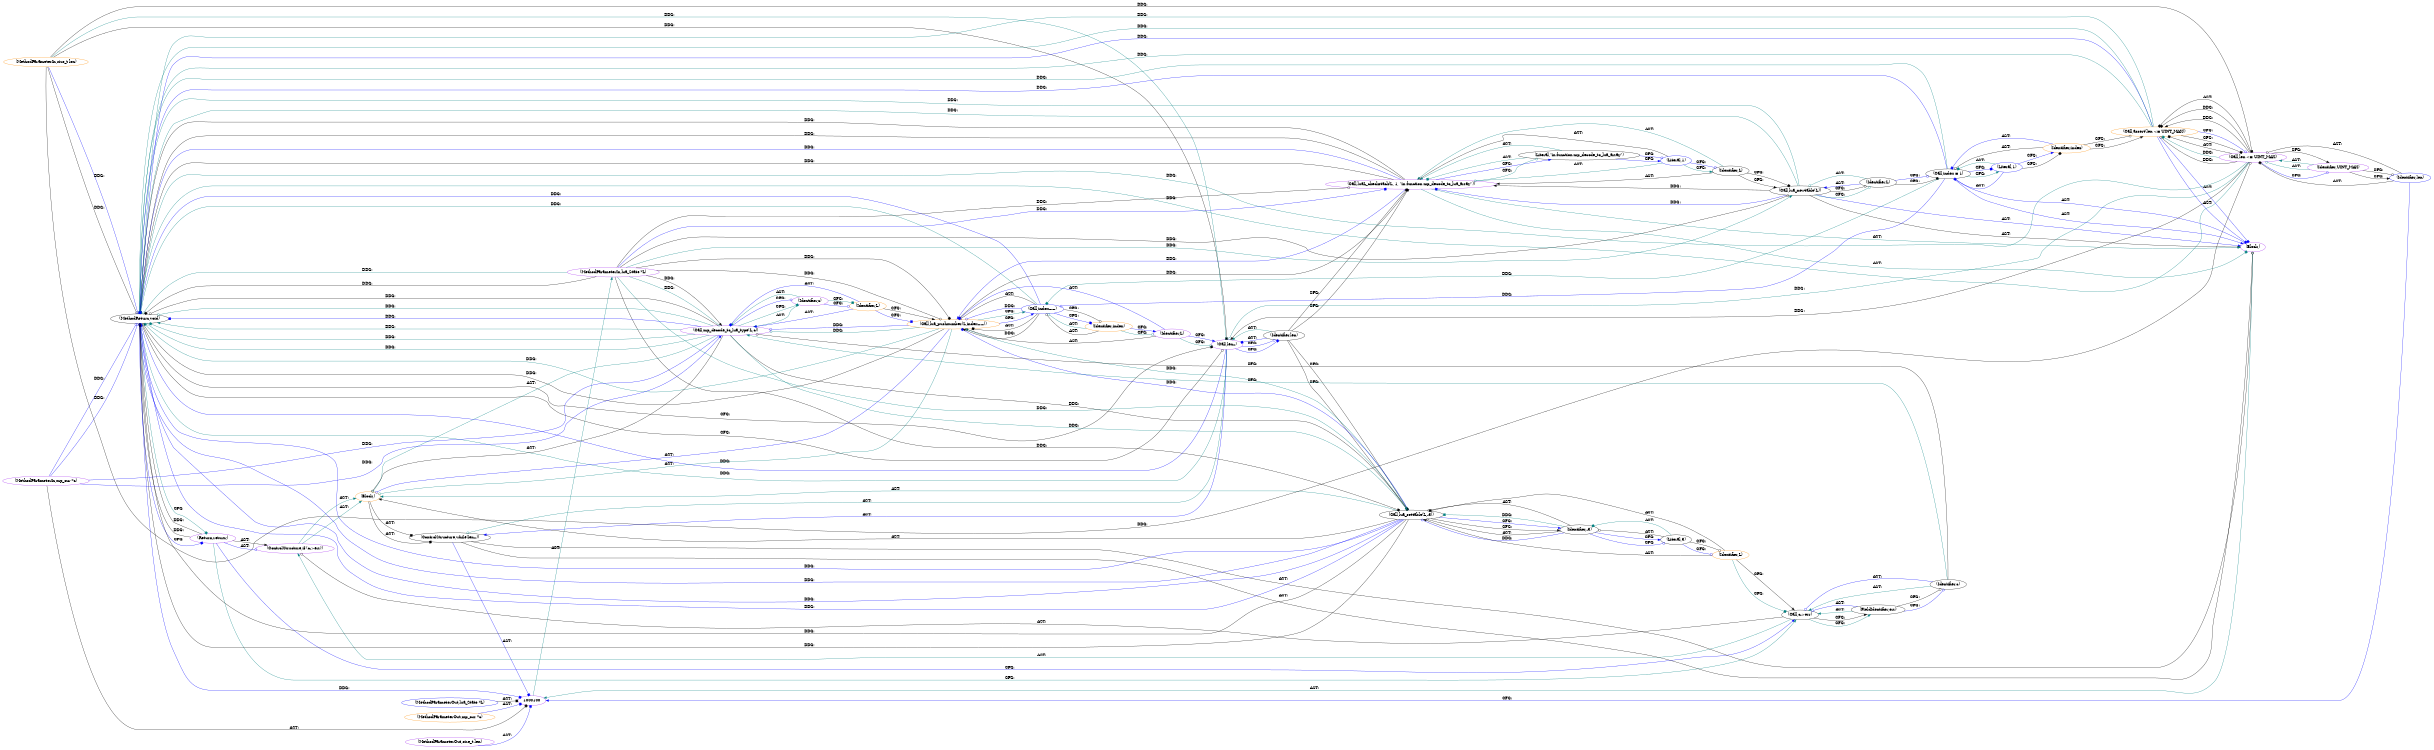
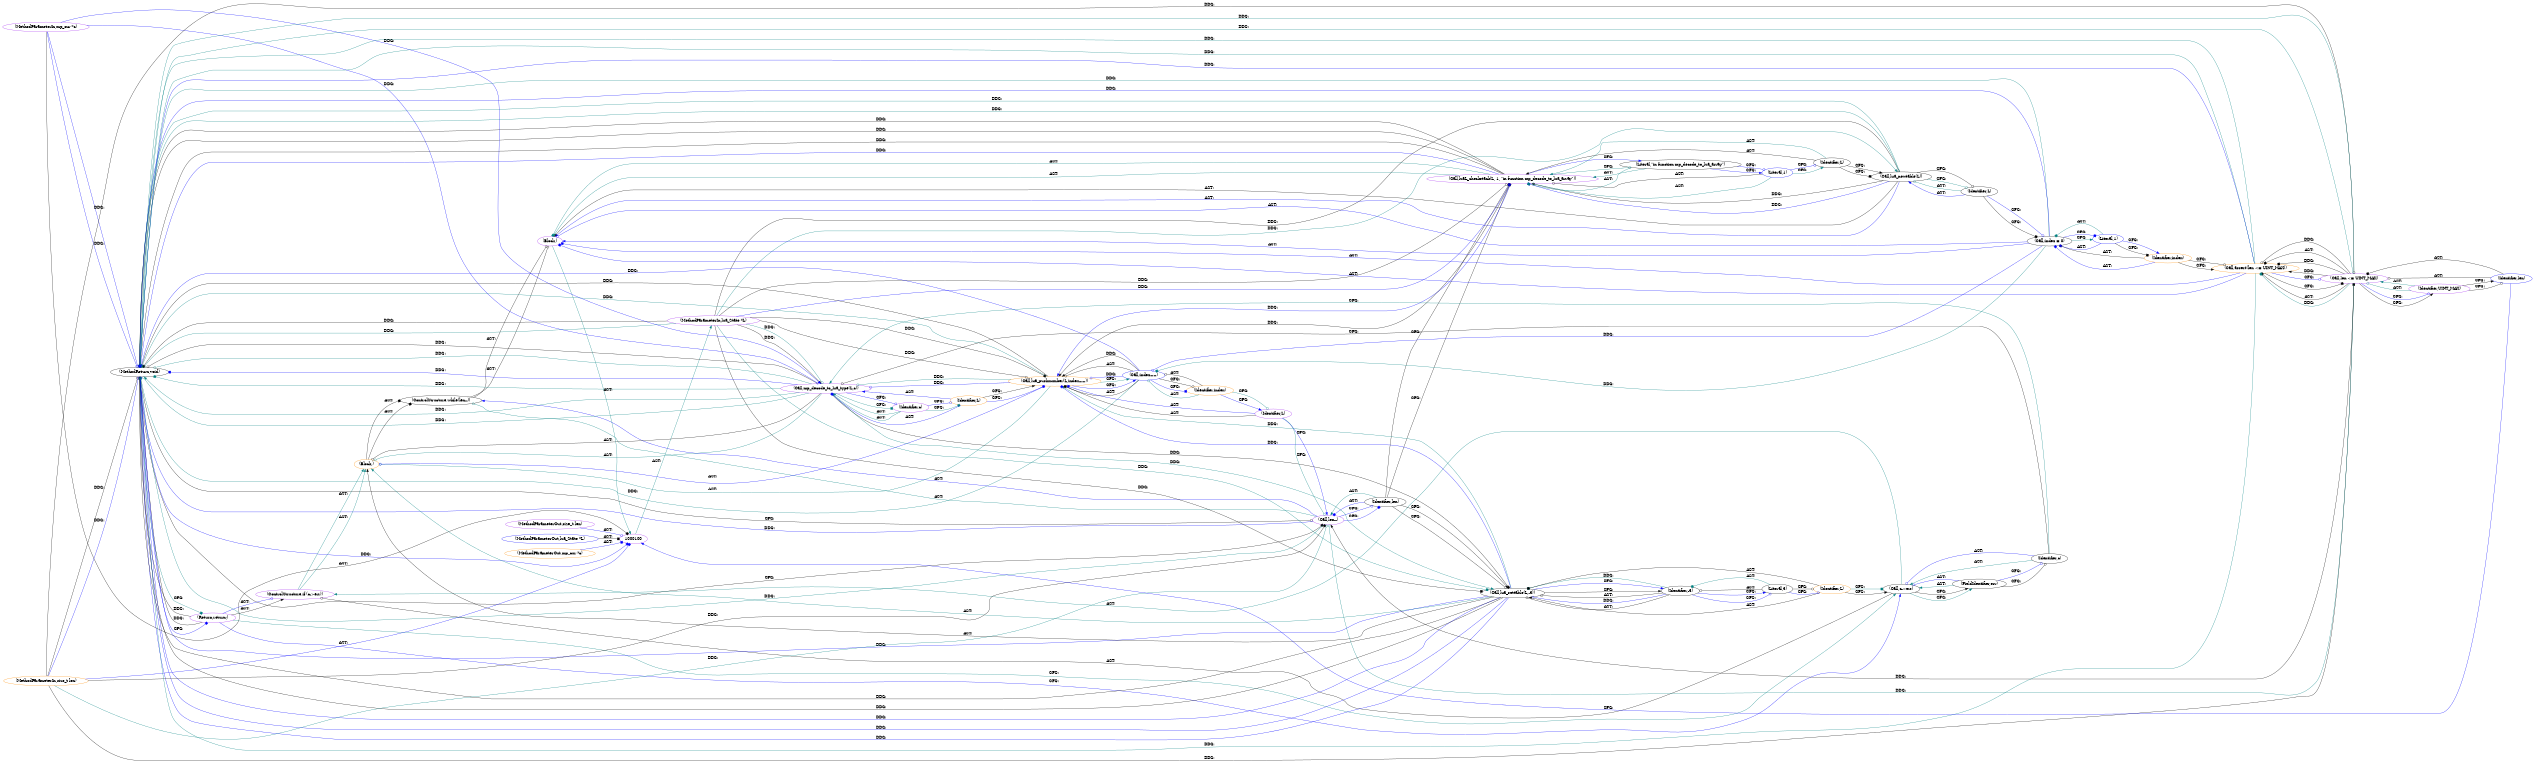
node "(Call,index = 1)": label "(Call,index = 1)" -> "(Call,index = 0)"
edge "(ControlStructure,while(len--))" -> "1000100": now "(MethodParameterIn,size_t len)" -> "1000100"
edge "(MethodParameterOut,size_t len)" -> "1000100": arrowhead box -> odot
